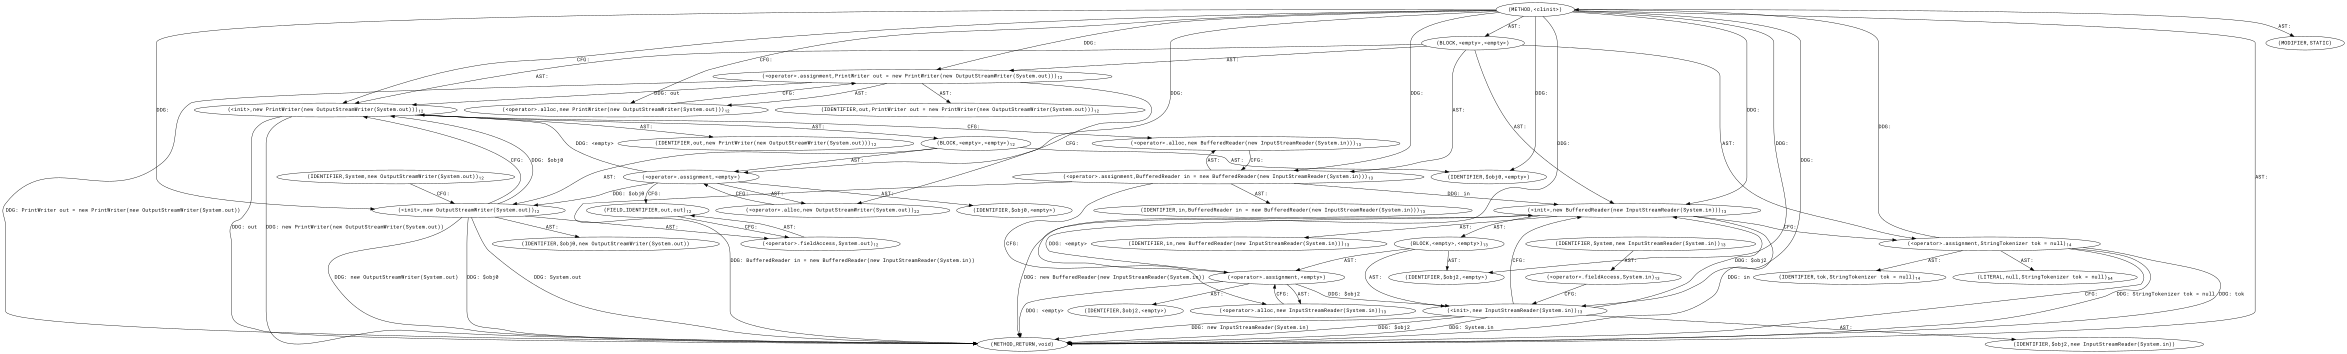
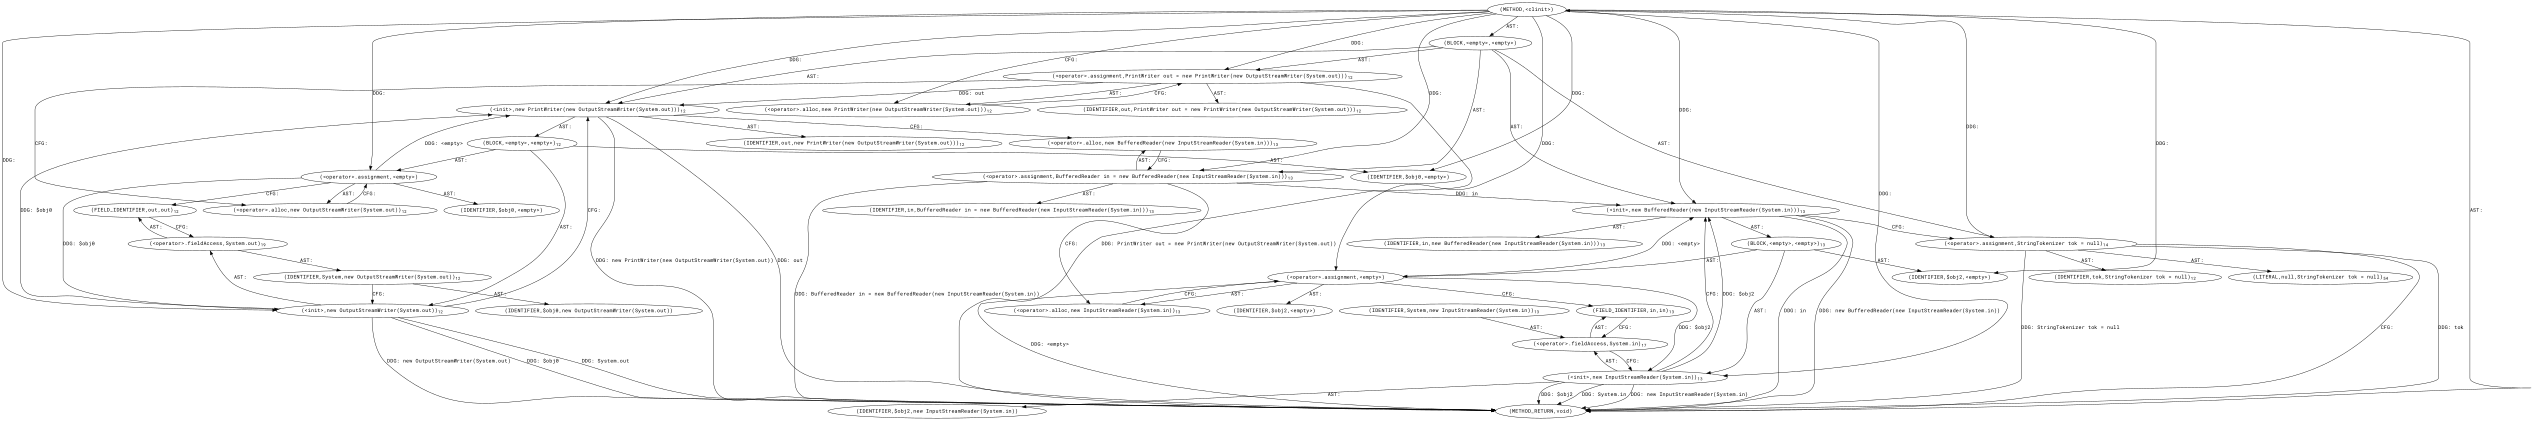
node "(MODIFIER,STATIC)": removed
edge "(METHOD,<clinit>)" -> "(<init>,new PrintWriter(new OutputStreamWriter(System.out)))": label "CFG: " -> "DDG: "
node "(<operator>.alloc,new OutputStreamWriter(System.out))": text "22" -> "12"
edge "(<init>,new OutputStreamWriter(System.out))" -> "(IDENTIFIER,$obj0,new OutputStreamWriter(System.out))": now "(IDENTIFIER,System,new OutputStreamWriter(System.out))" -> "(IDENTIFIER,$obj0,new OutputStreamWriter(System.out))"
node "(<operator>.fieldAccess,System.out)": text "12" -> "19"
edge "(<operator>.fieldAccess,System.out)" -> "(IDENTIFIER,System,new OutputStreamWriter(System.out))": added, label "AST:"
node "(<operator>.fieldAccess,System.in)": text "13" -> "17"
node "(IDENTIFIER,tok,StringTokenizer tok = null)": text "14" -> "12"
node "(FIELD_IDENTIFIER,in,in)": added
edge "(<init>,new InputStreamReader(System.in))" -> "(<operator>.fieldAccess,System.in)": added, label "AST:"
